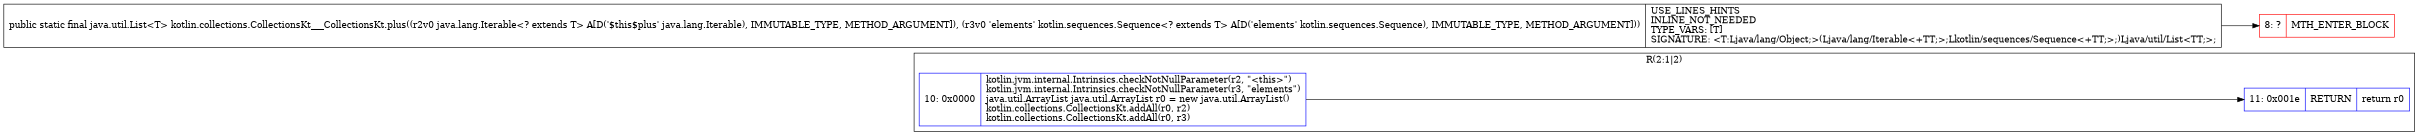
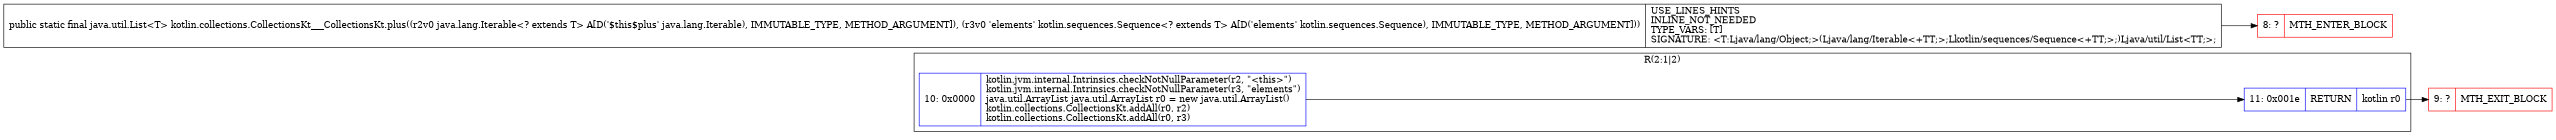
node "11: 0x001e": text "return r0" -> "kotlin r0"
node "9: ?": added
